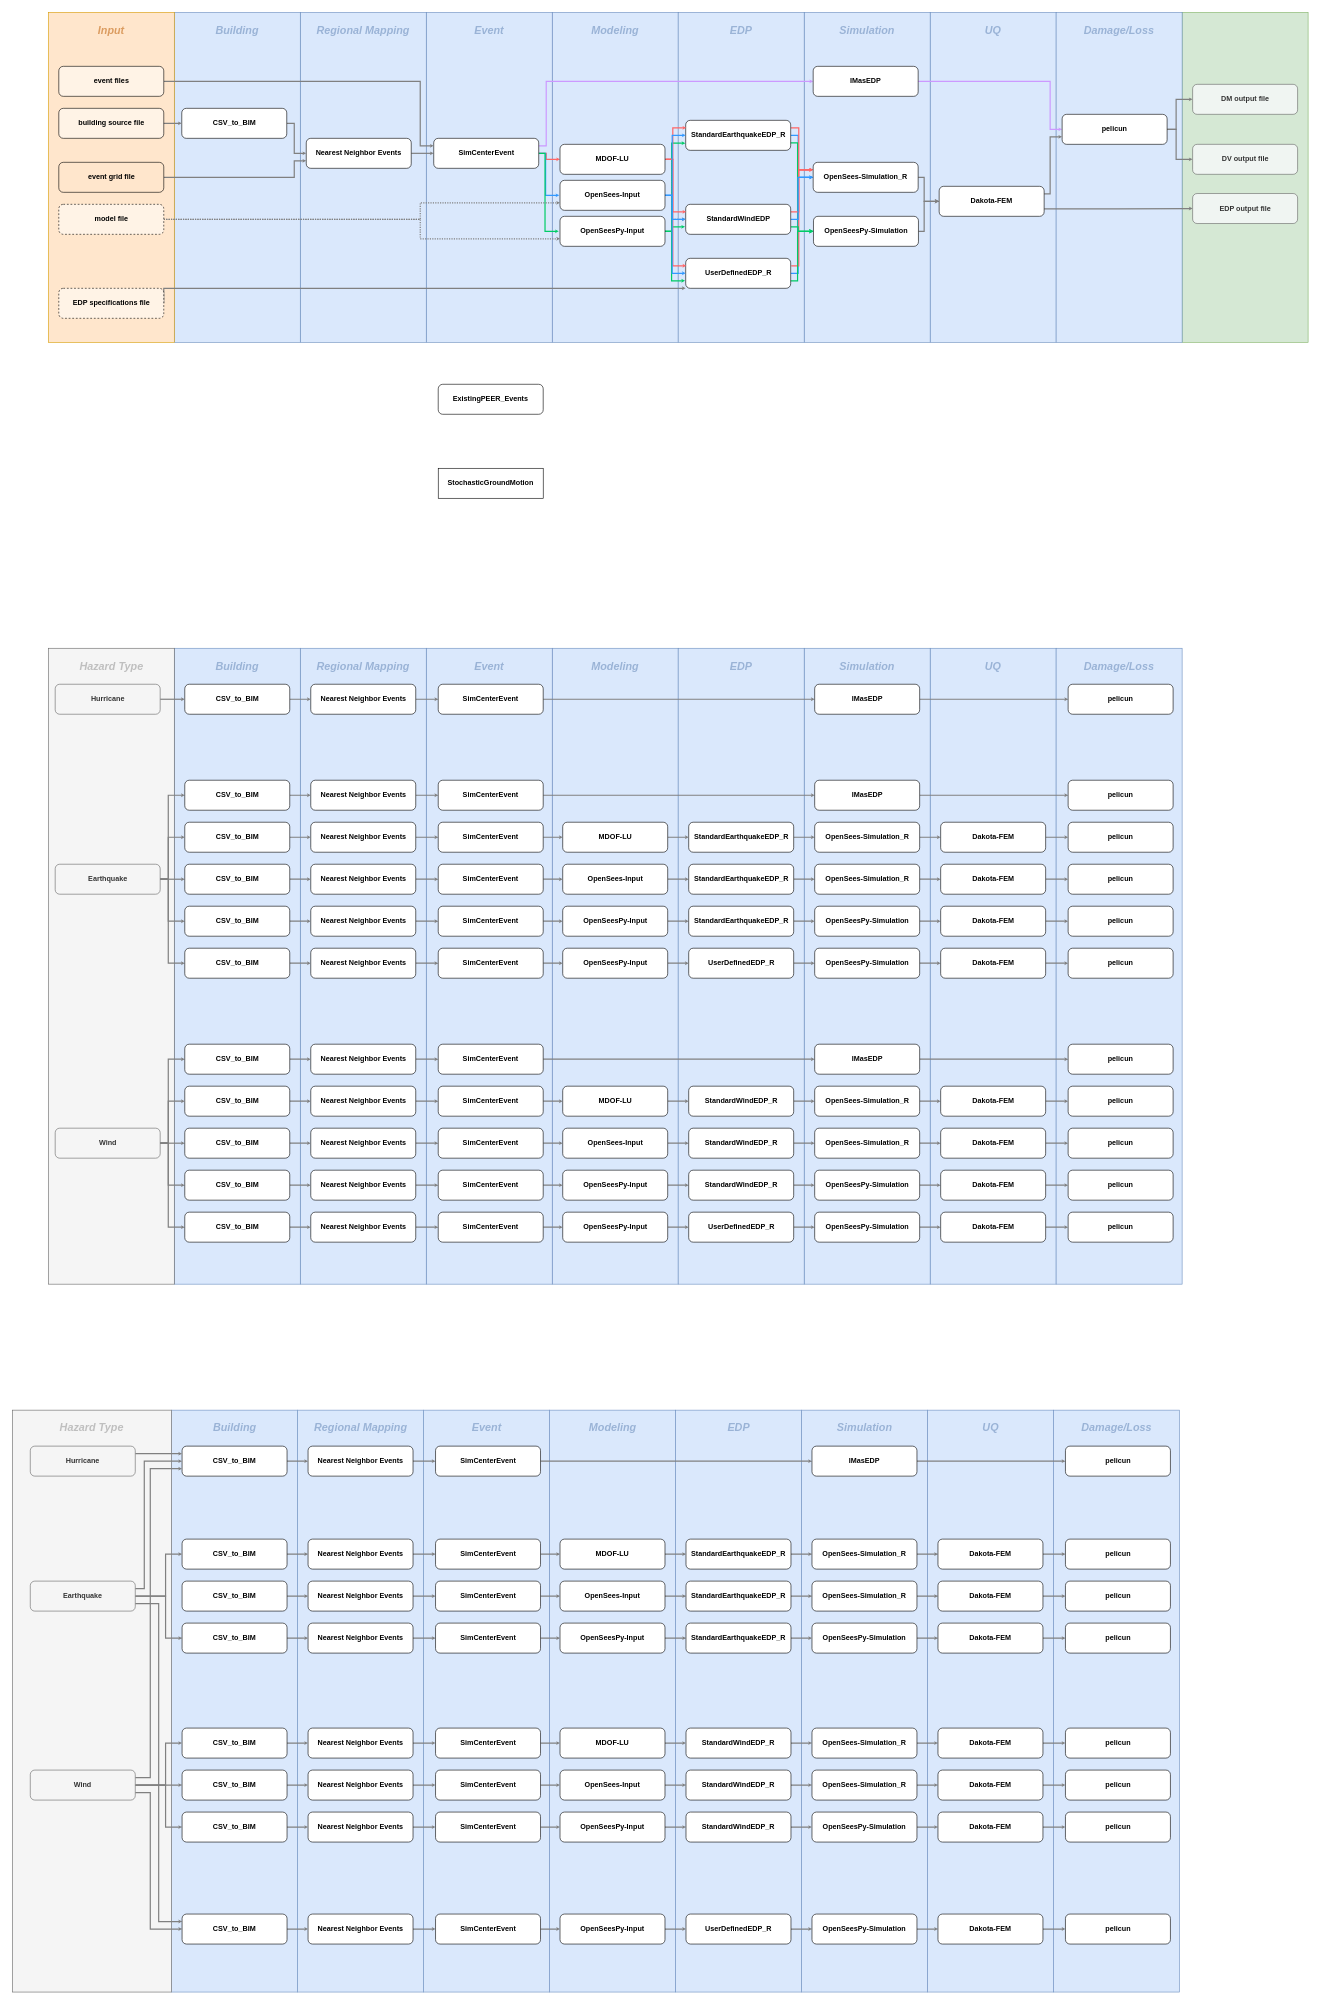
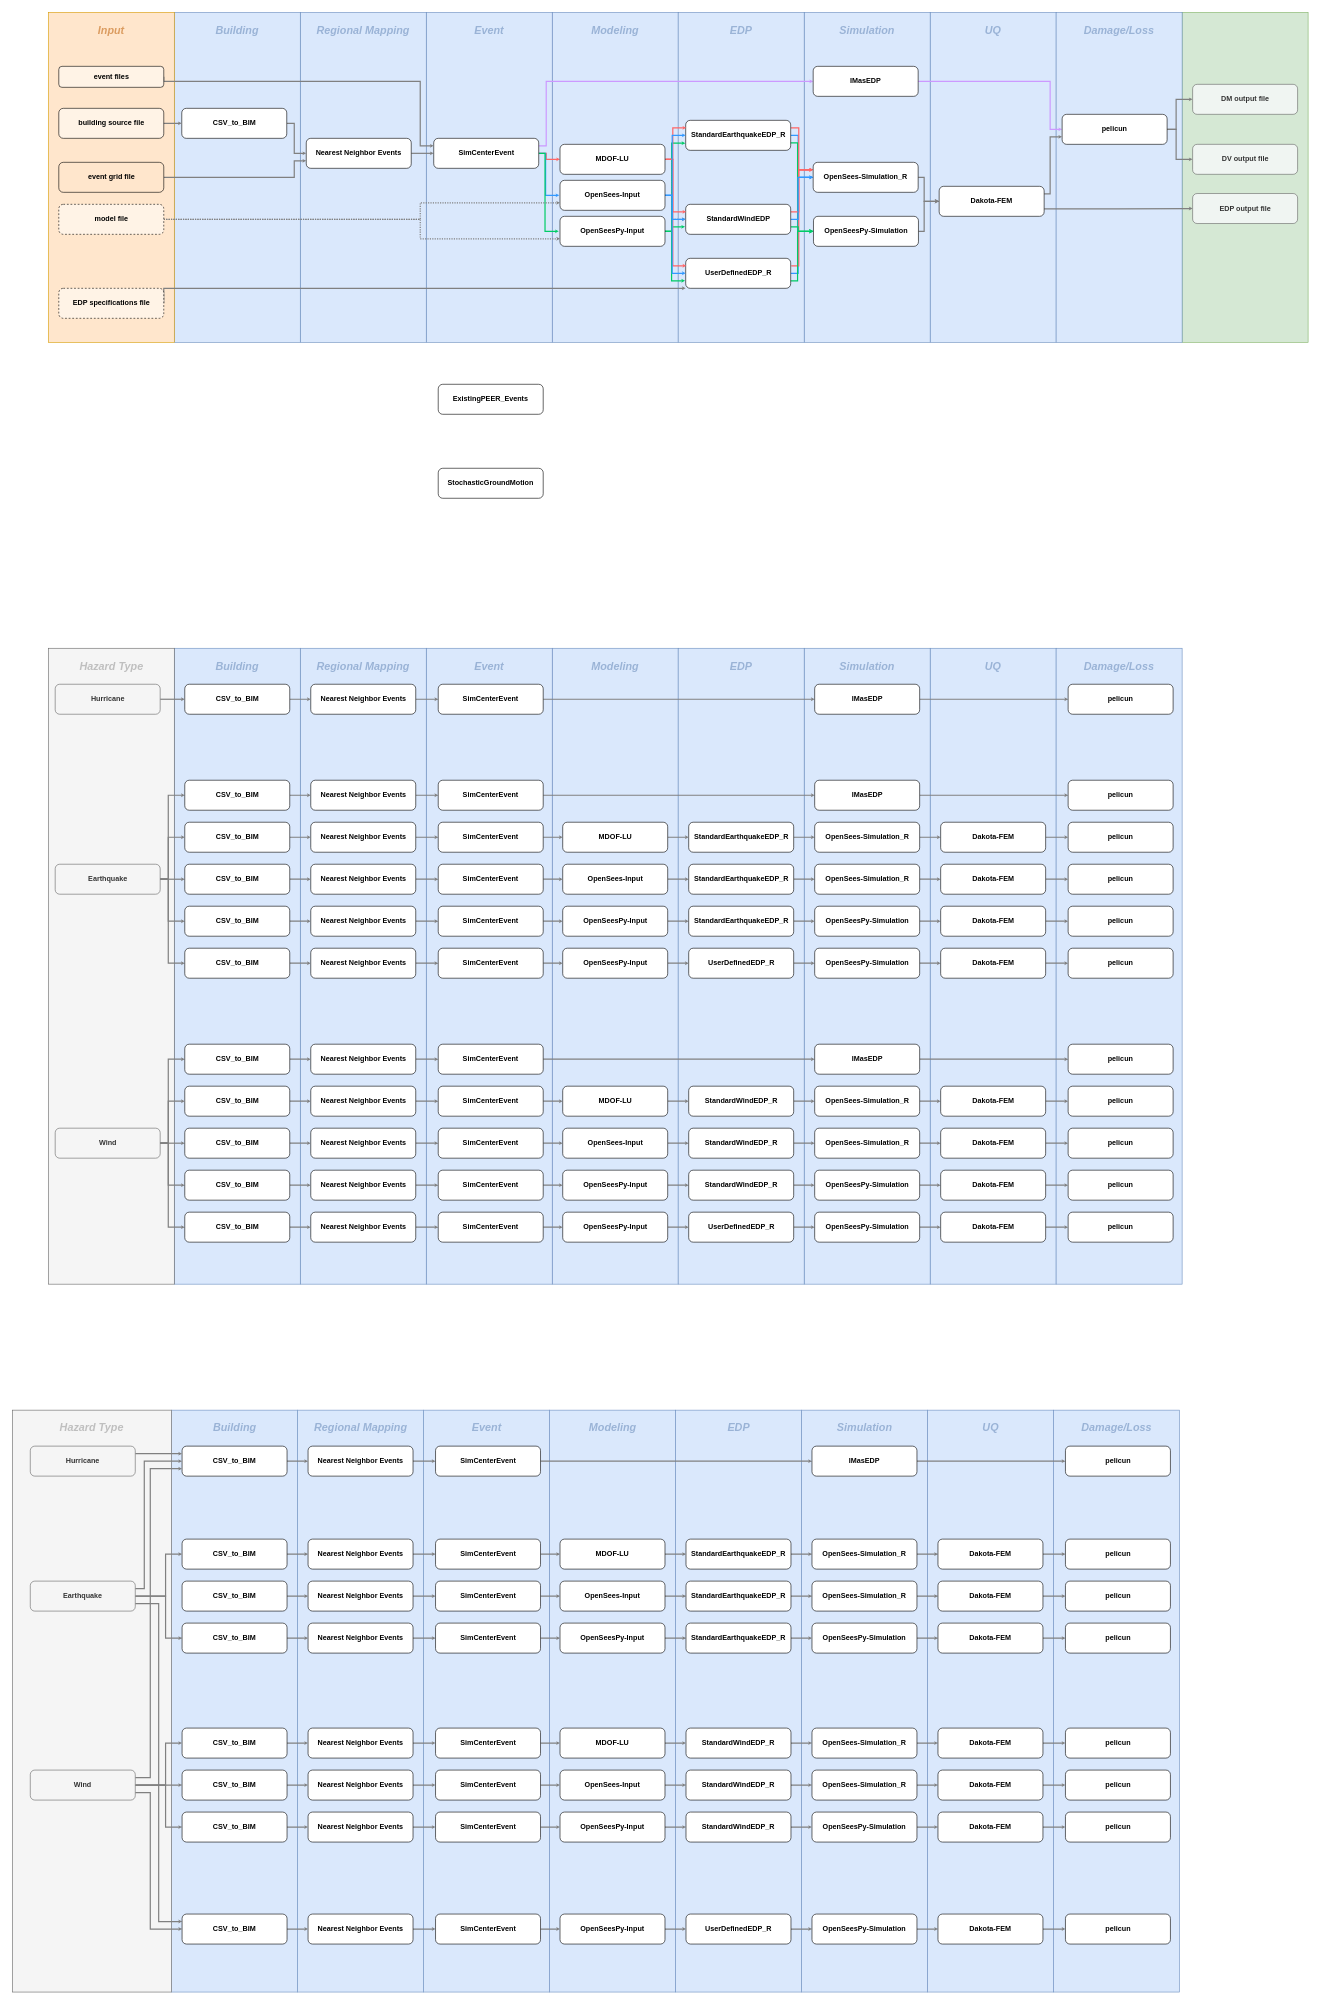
node "event files": size 105x30 -> 105x21
node "StochasticGroundMotion": shape rectangle -> rounded rectangle
